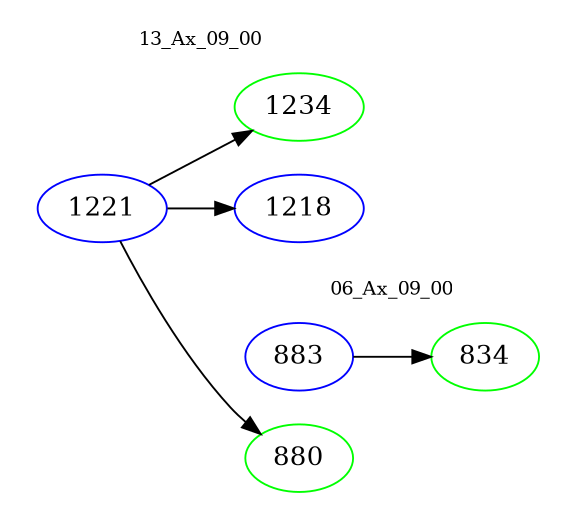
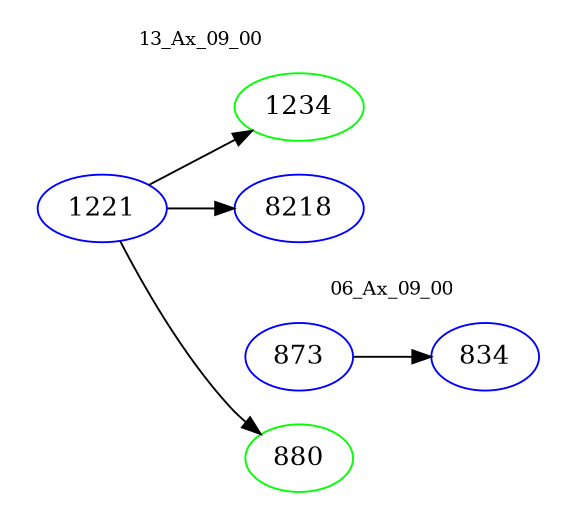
node "1218": label "1218" -> "8218"
node "883": label "883" -> "873"
node "834": color green -> blue
